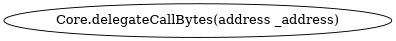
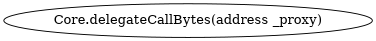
node "Core.delegateCallBytes(address _address)": label "Core.delegateCallBytes(address _address)" -> "Core.delegateCallBytes(address _proxy)"
